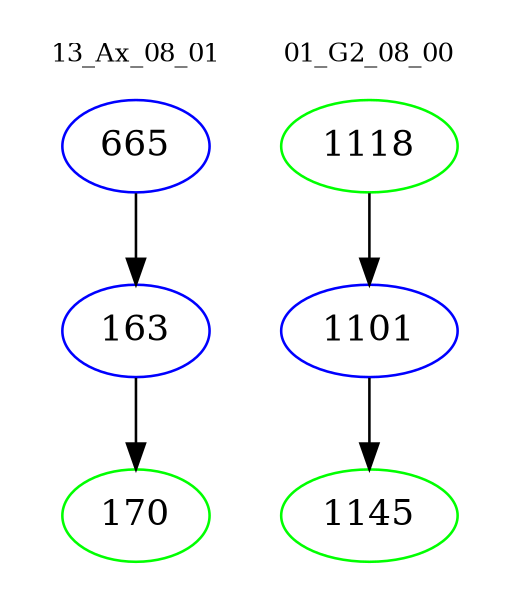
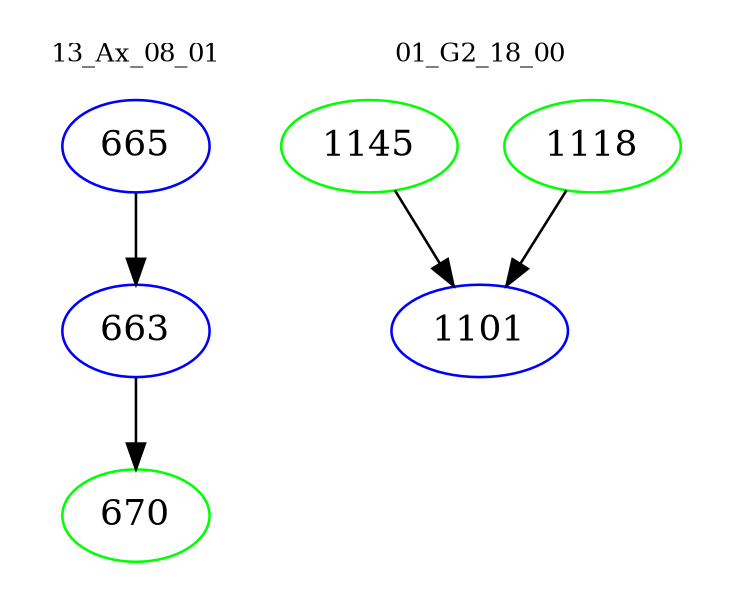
cluster "01_G2_08_00": label "01_G2_08_00" -> "01_G2_18_00"
node "163": label "163" -> "663"
edge "1101" -> "1145": reversed
node "170": label "170" -> "670"
